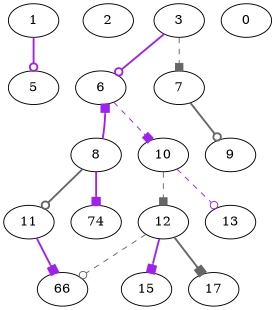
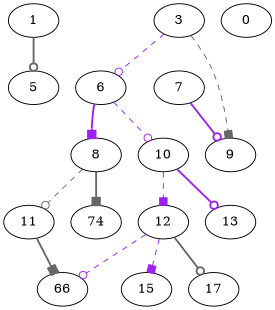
node "2": removed
edge "1" -> "5": color purple -> gray40
edge "3" -> "7": now "3" -> "9"
edge "3" -> "6": style bold -> dashed
edge "6" -> "10": arrowhead box -> odot
edge "7" -> "9": color gray40 -> purple
edge "8" -> "6": reversed
edge "8" -> "74": color purple -> gray40
edge "10" -> "12": color gray40 -> purple
edge "8" -> "11": style bold -> dashed
edge "10" -> "13": style dashed -> bold
edge "12" -> "15": style bold -> dashed
edge "11" -> "66": color purple -> gray40
edge "12" -> "17": arrowhead box -> odot
edge "12" -> "66": color gray40 -> purple
